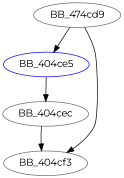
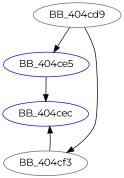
node "BB_474cd9": label "BB_474cd9" -> "BB_404cd9"
node "BB_404cec": color gray40 -> blue
edge "BB_404cec" -> "BB_404cf3": reversed
